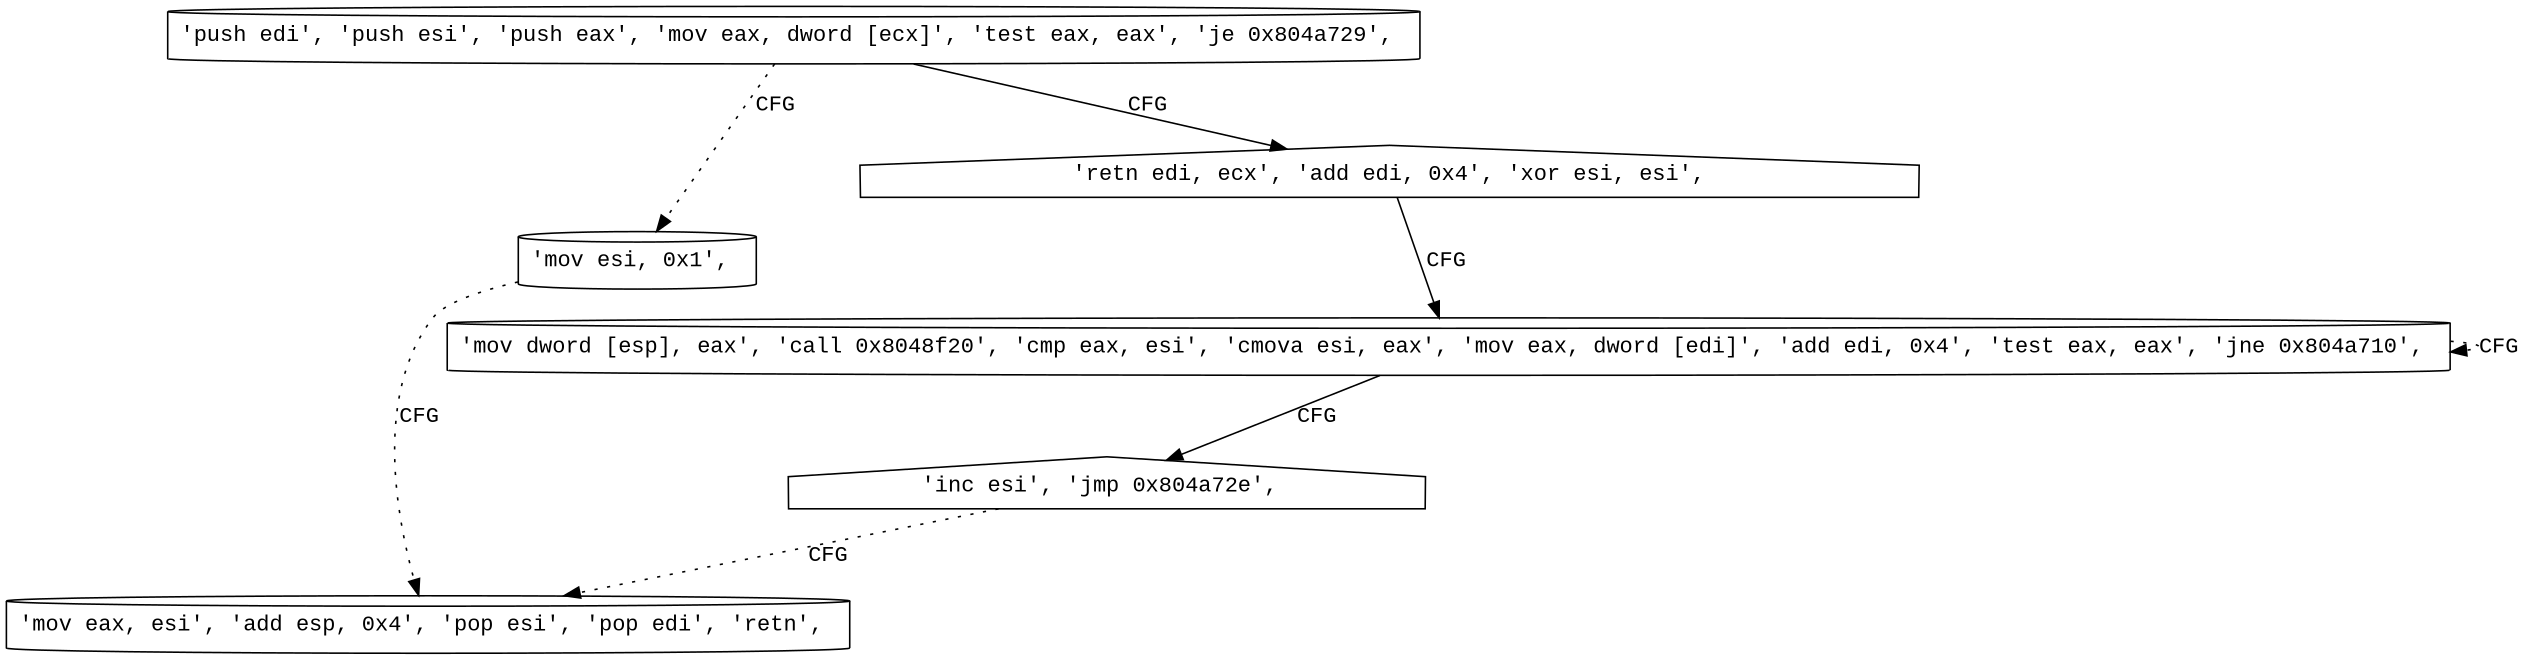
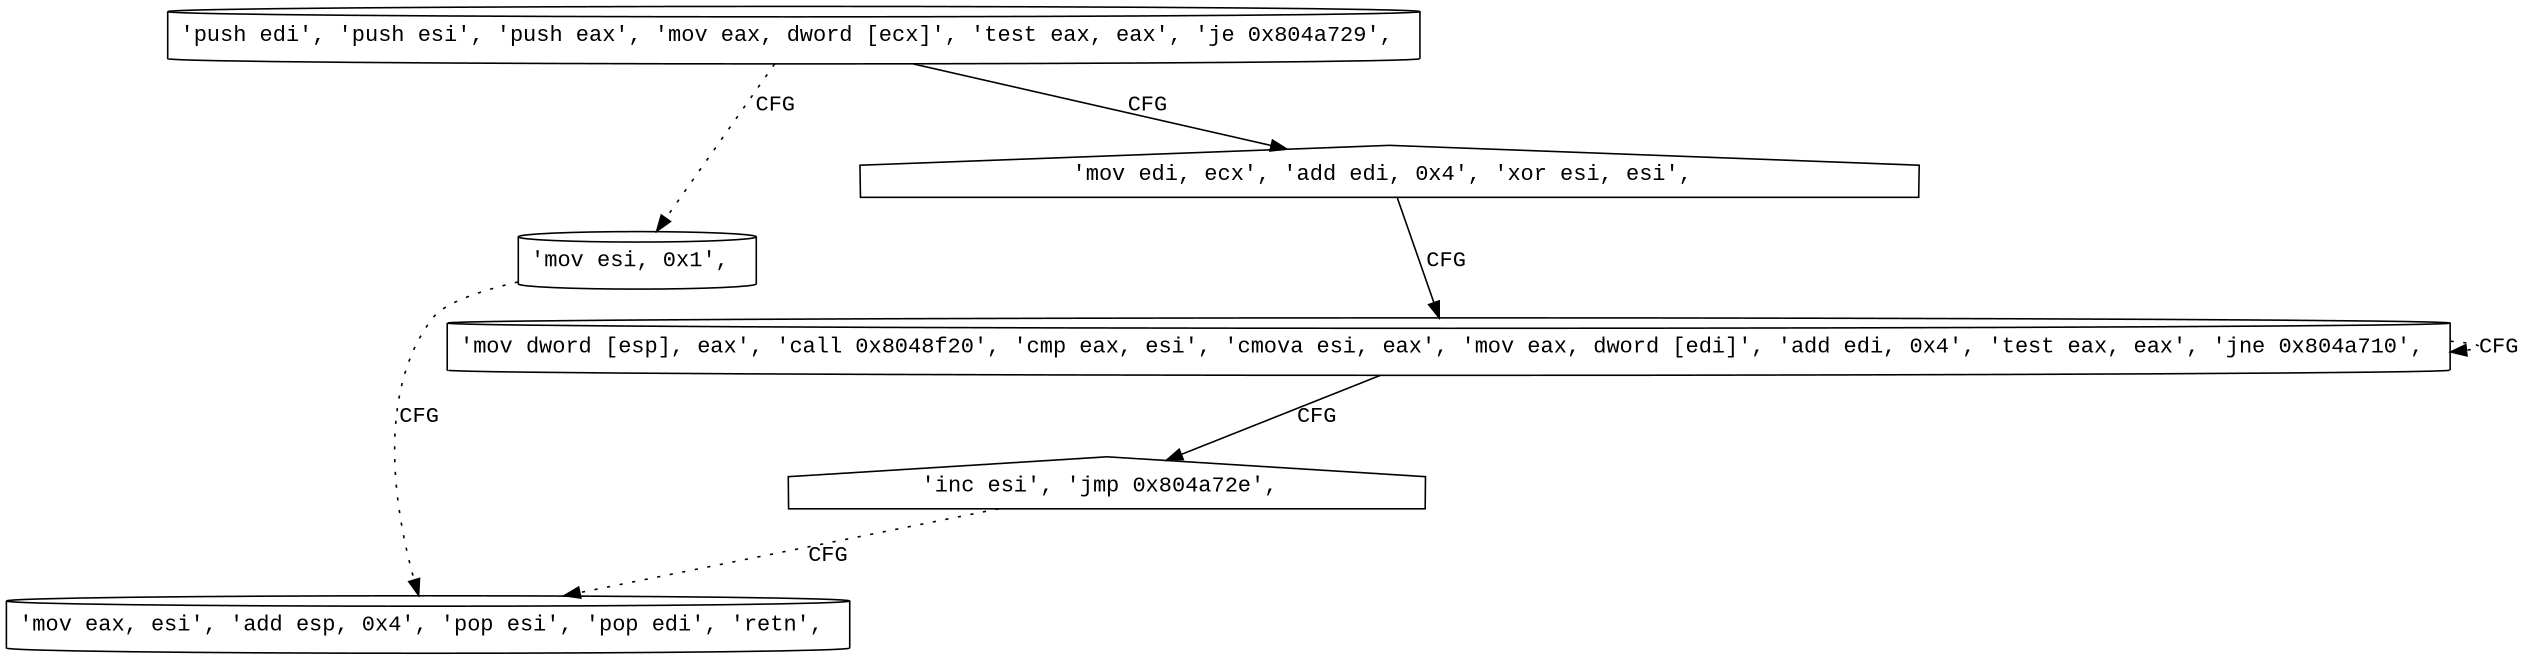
node "'retn edi, ecx', 'add edi, 0x4', 'xor esi, esi',": label "'retn edi, ecx', 'add edi, 0x4', 'xor esi, esi'," -> "'mov edi, ecx', 'add edi, 0x4', 'xor esi, esi',"
